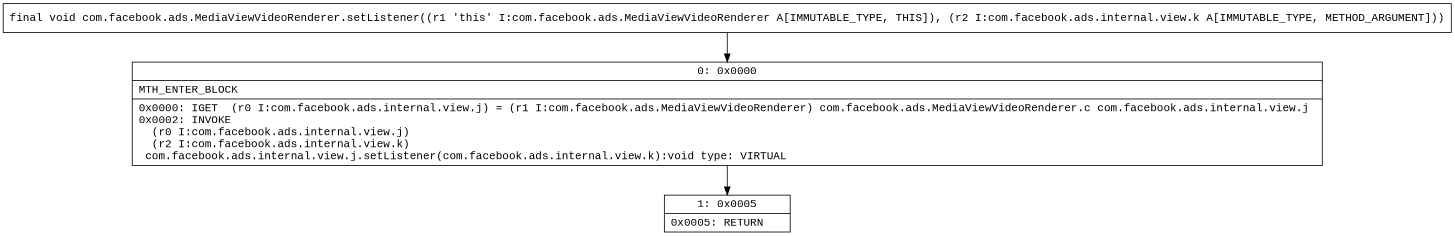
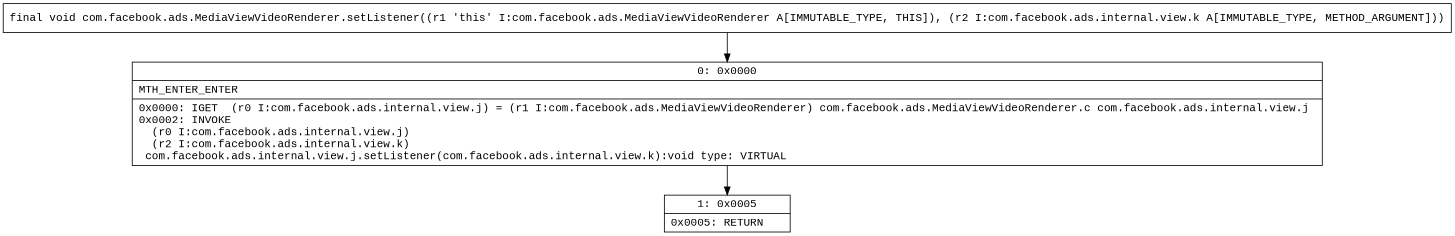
node "0: 0x0000": text "MTH_ENTER_BLOCK" -> "MTH_ENTER_ENTER"
